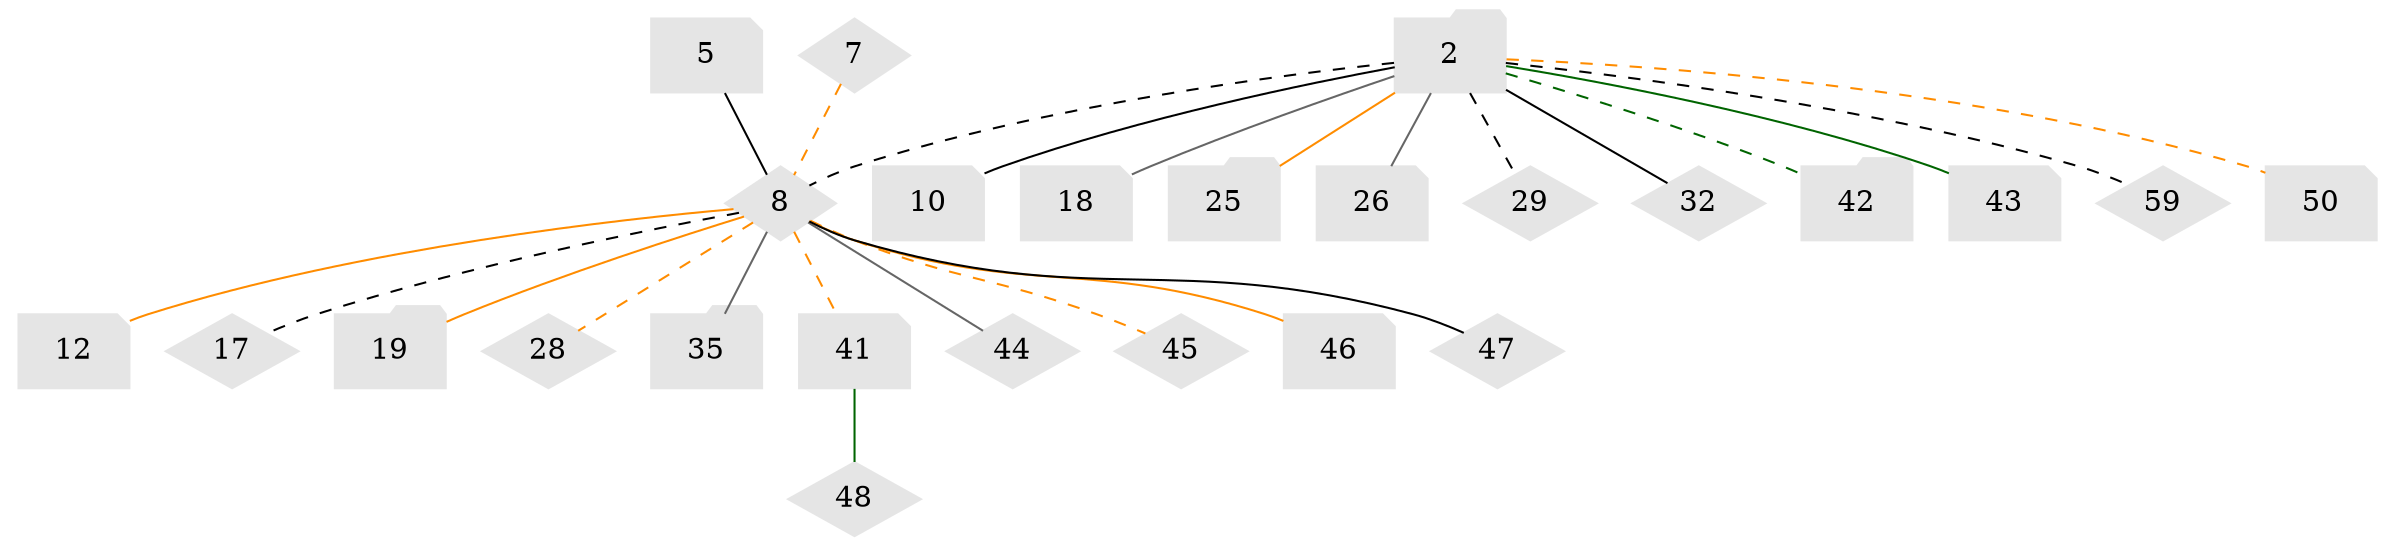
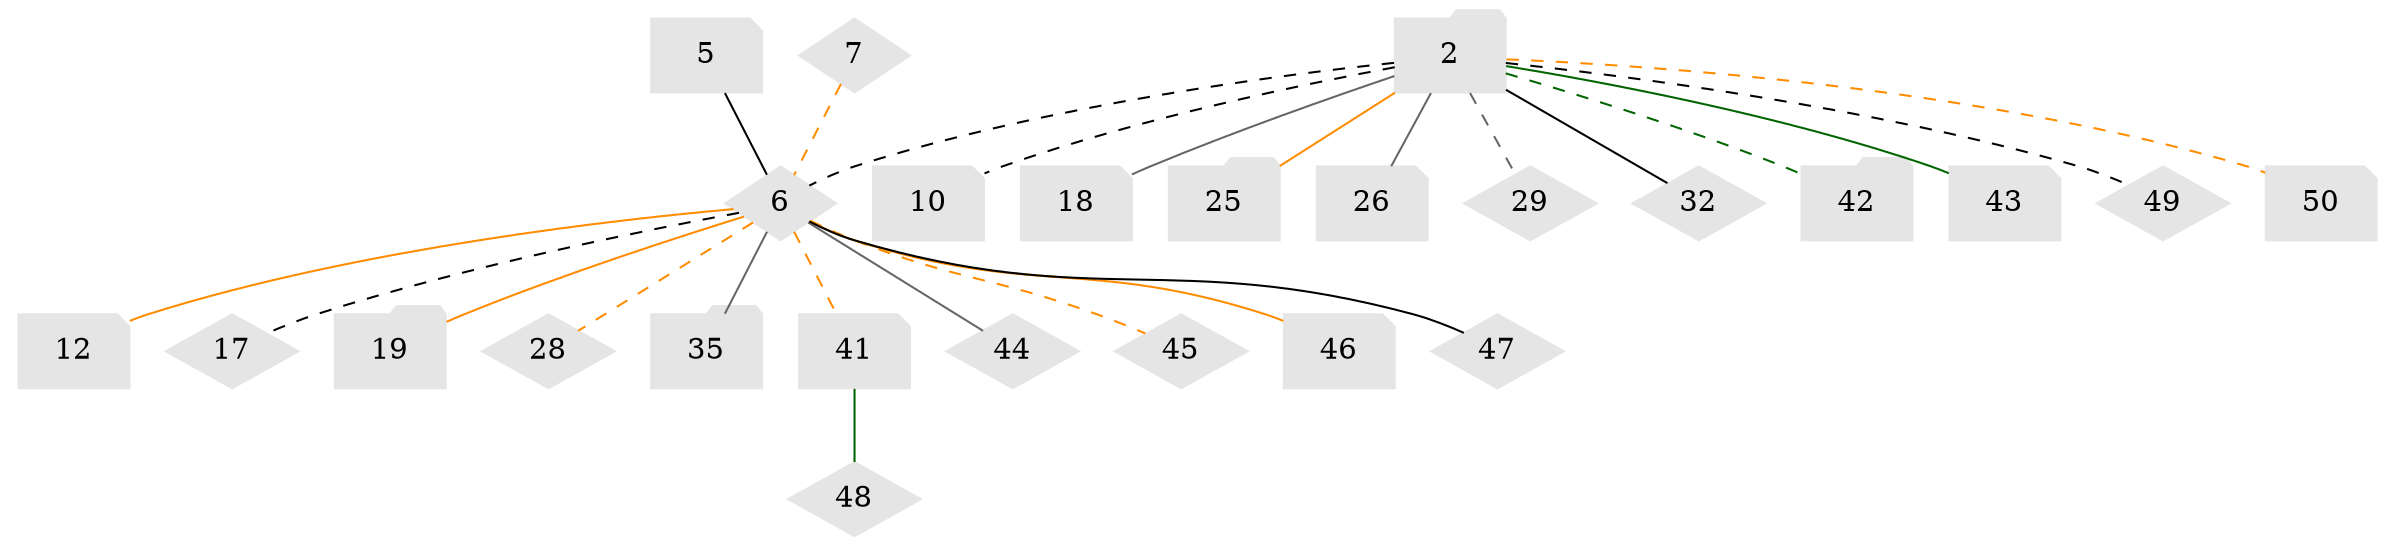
edge "2" -- "10": style solid -> dashed
edge "2" -- "29": color black -> gray40
node "8": label "8" -> "6"
node "59": label "59" -> "49"
